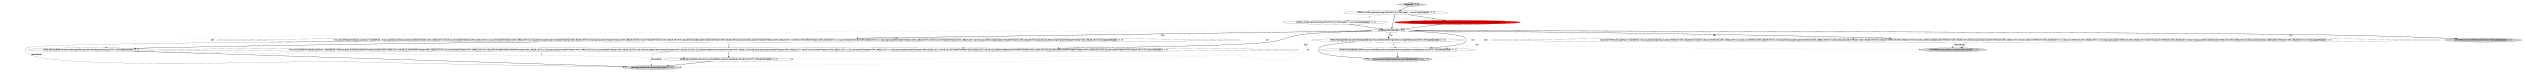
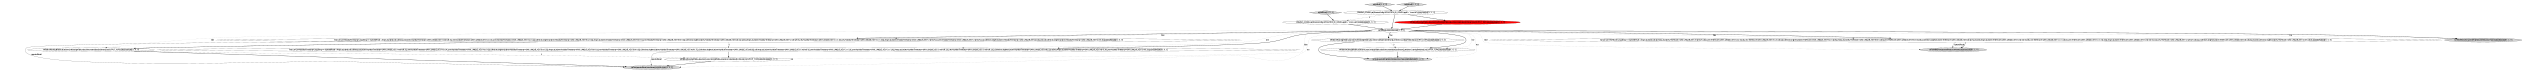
node "testLeftLeft['1', '0', '0']": added
node "testLeftOuter['0', '0', '1']": added
